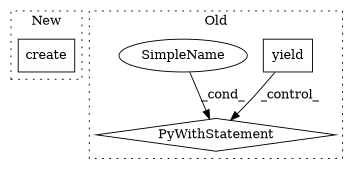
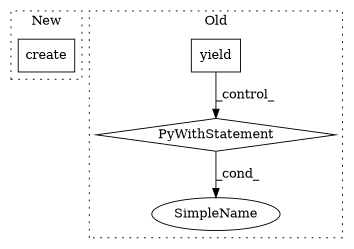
edge "SimpleName" -> "PyWithStatement": reversed
